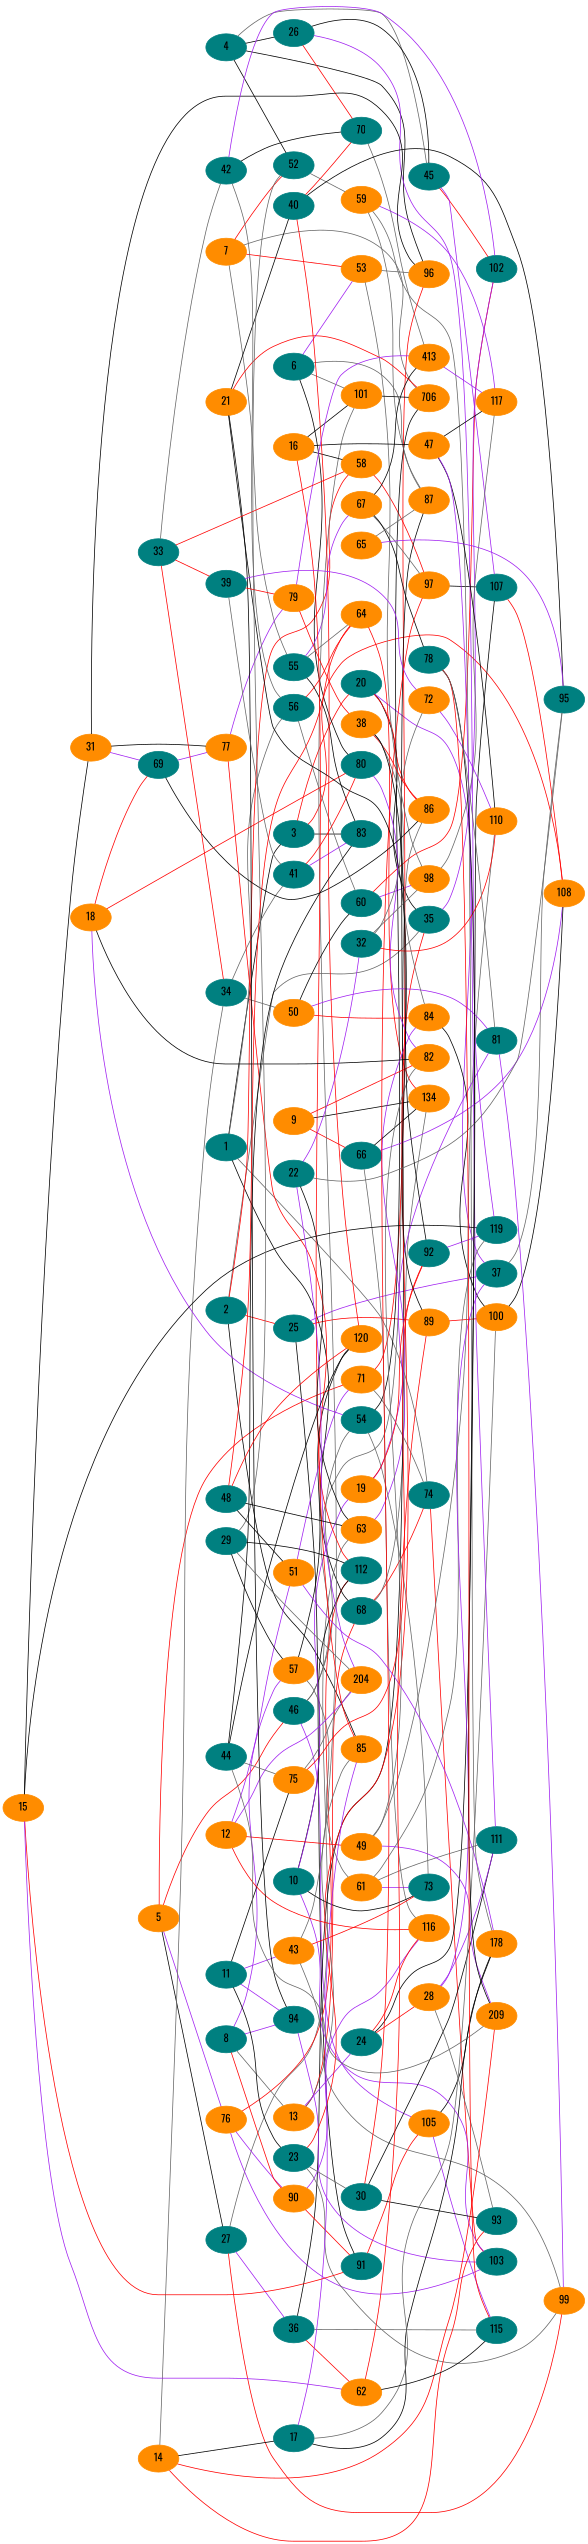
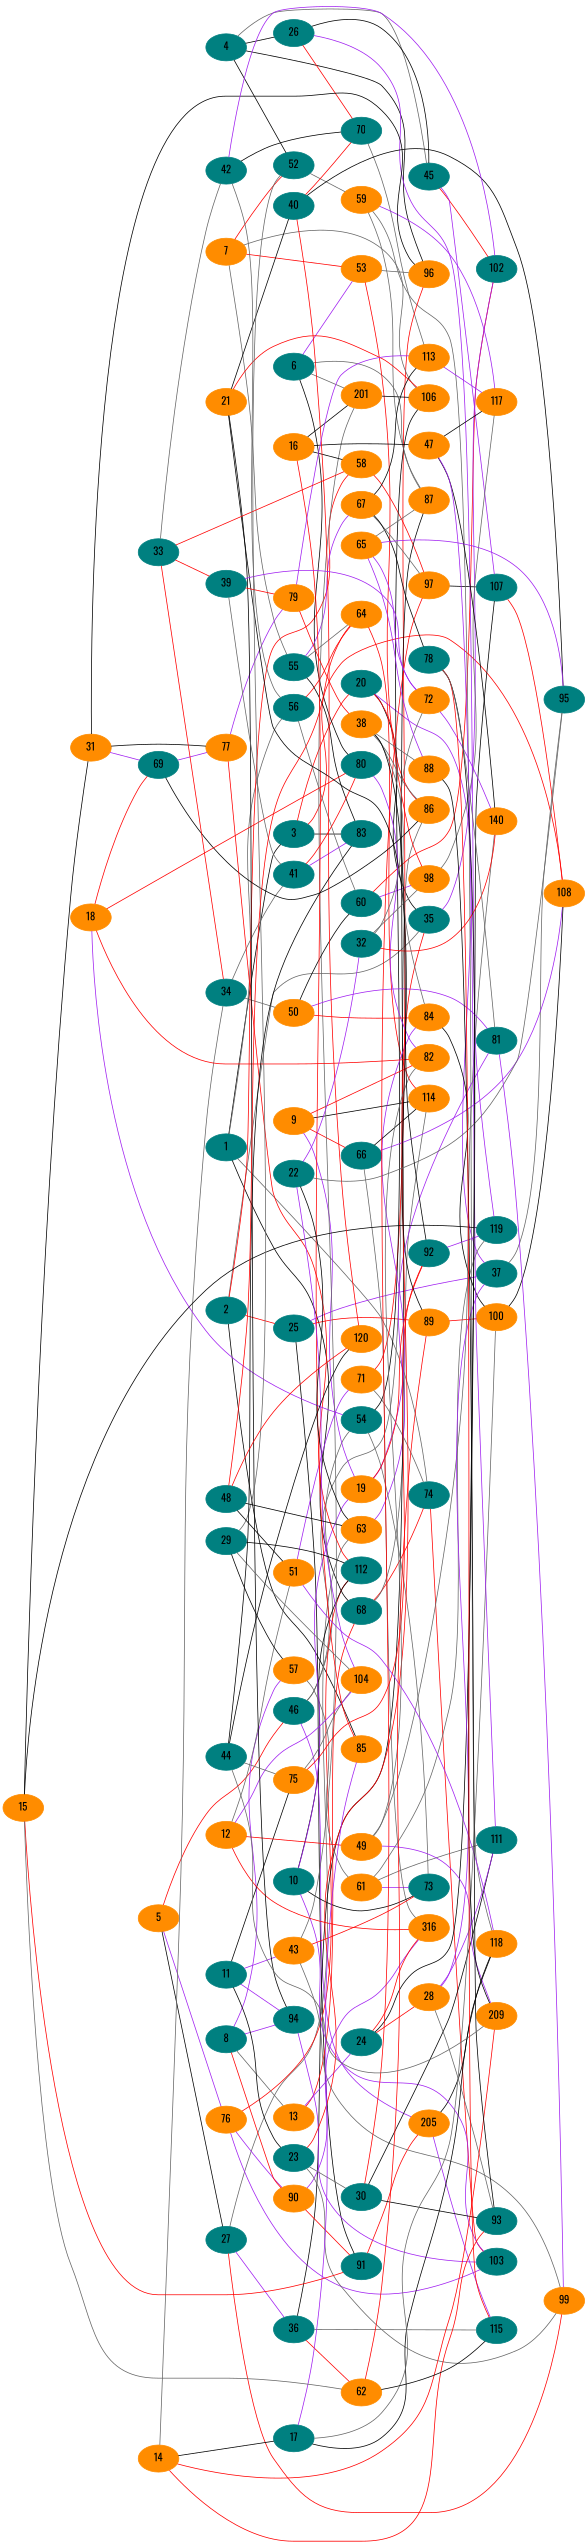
node "413": label "413" -> "113"
node "101": label "101" -> "201"
node "706": label "706" -> "106"
edge "53" -- "98": color gray40 -> red
edge "65" -- "72": added
edge "38" -- "86": color red -> gray40
node "88": added
node "110": label "110" -> "140"
edge "18" -- "82": color black -> red
node "134": label "134" -> "114"
edge "9" -- "19": added
edge "120" -- "57": removed
edge "71" -- "5": removed
node "204": label "204" -> "104"
edge "51" -- "12": color purple -> gray40
node "116": label "116" -> "316"
edge "85" -- "13": removed
node "178": label "178" -> "118"
node "105": label "105" -> "205"
edge "15" -- "62": color purple -> gray40
